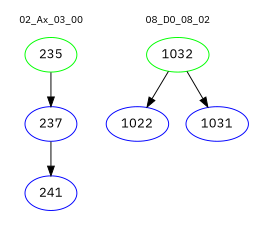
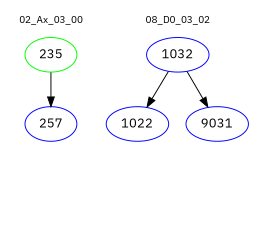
cluster "08_D0_08_02": label "08_D0_08_02" -> "08_D0_03_02"
node "1032": color green -> blue
node "237": label "237" -> "257"
node "1031": label "1031" -> "9031"
node "241": removed
